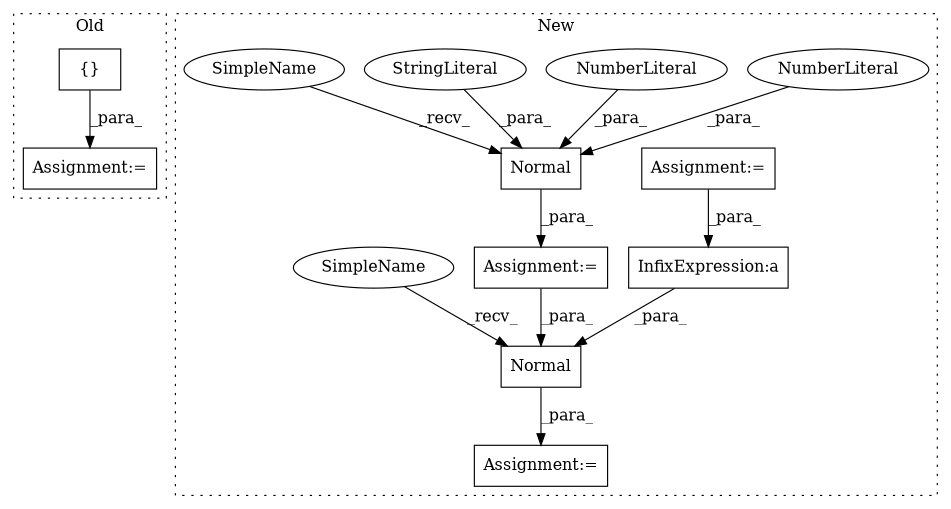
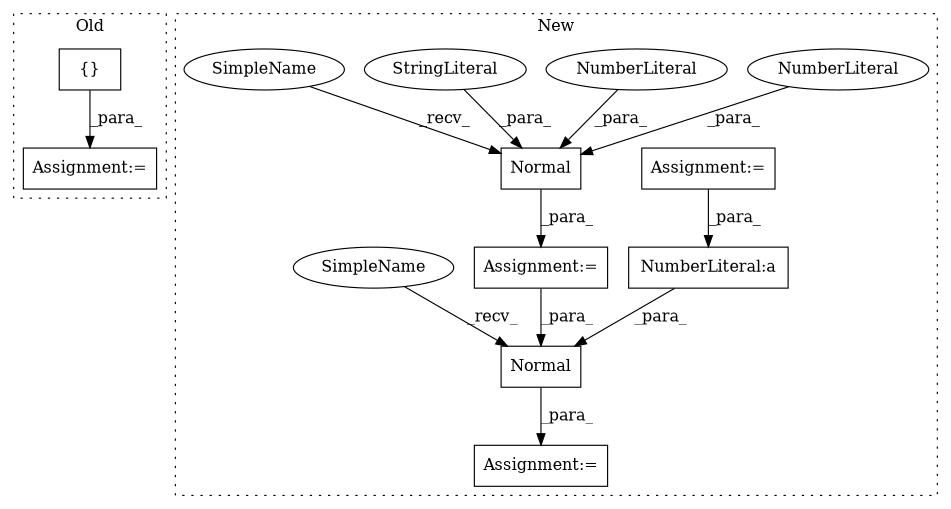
node "InfixExpression:a": label "InfixExpression:a" -> "NumberLiteral:a"
